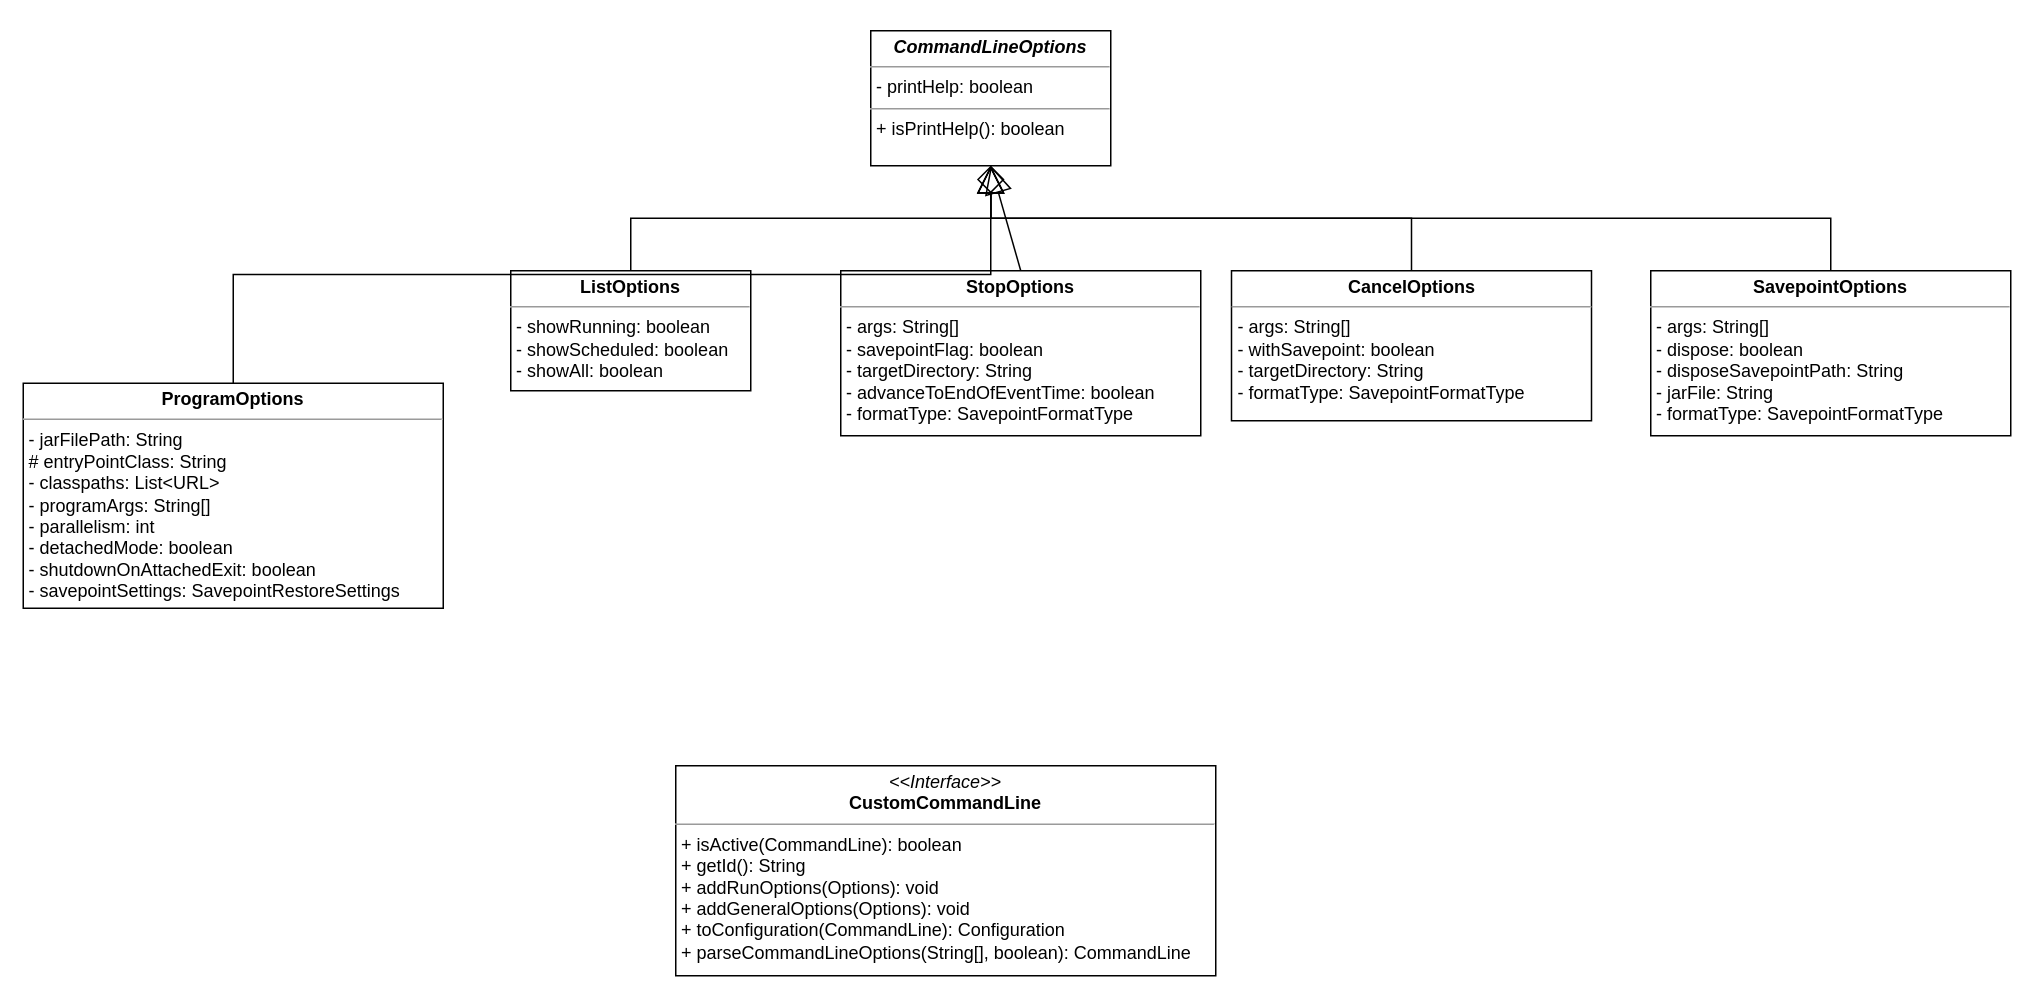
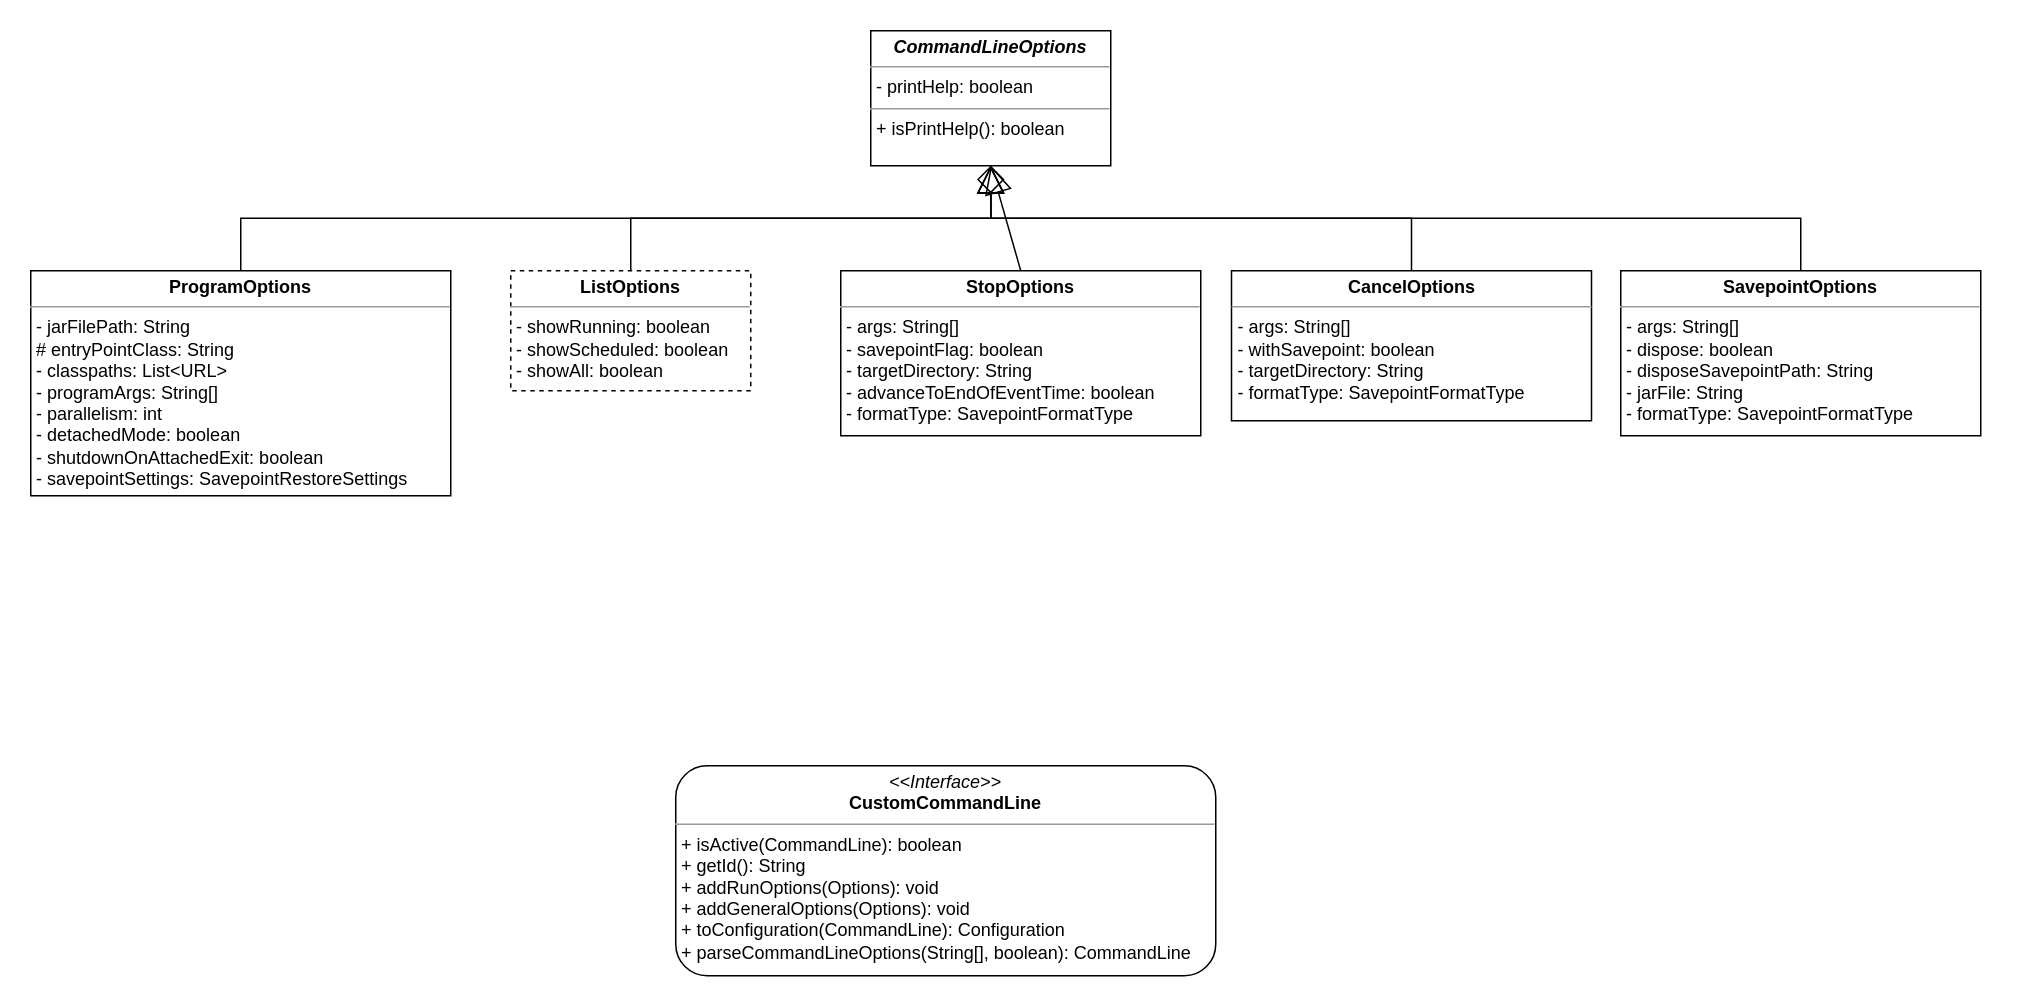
node "ListOptions - showRunning: boolean - showScheduled: boolean - showAll: boolean": style solid -> dashed
node "SavepointOptions - args: String[] - dispose: boolean - disposeSavepointPath: String - jarFile: String - formatType: SavepointFormatType": moved (1831, 353) -> (1801, 353)
node "ProgramOptions - jarFilePath: String # entryPointClass: String - classpaths: List<URL> - programArgs: String[] - parallelism: int - detachedMode: boolean - shutdownOnAttachedExit: boolean - savepointSettings: SavepointRestoreSettings": moved (233, 496) -> (241, 383)
node "<<Interface>> CustomCommandLine + isActive(CommandLine): boolean + getId(): String + addRunOptions(Options): void + addGeneralOptions(Options): void + toConfiguration(CommandLine): Configuration + parseCommandLineOptions(String[], boolean): CommandLine": shape rectangle -> rounded rectangle
